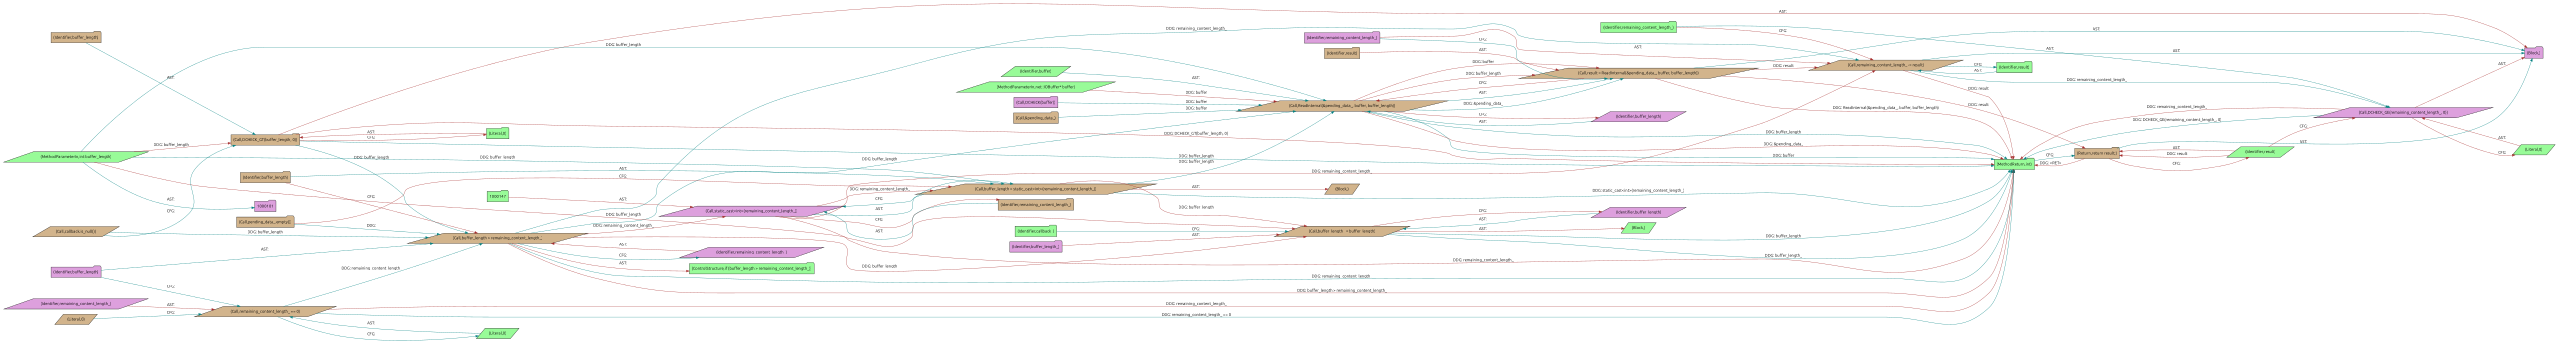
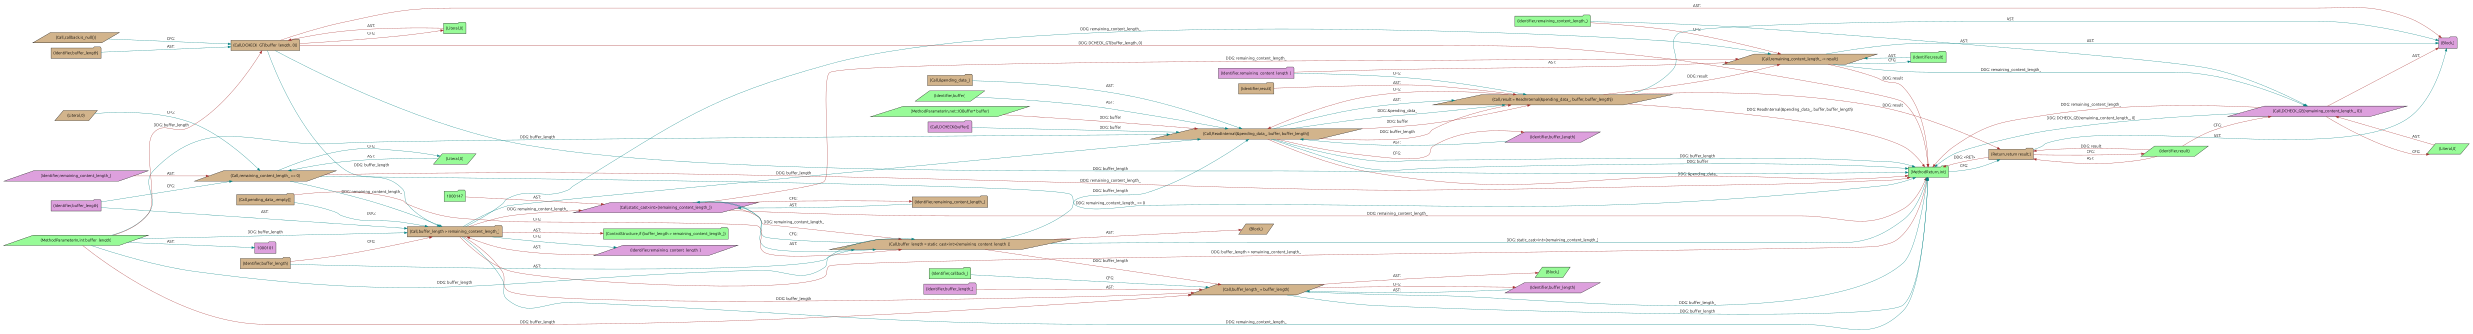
edge "(Call,&pending_data_)" -> "(Call,ReadInternal(&pending_data_, buffer, buffer_length))": label "DDG: buffer" -> "AST: "
edge "(Call,callback.is_null())" -> "(Call,buffer_length > remaining_content_length_)": now "(MethodParameterIn,int buffer_length)" -> "(Call,buffer_length > remaining_content_length_)"
node "(Call,buffer_length > remaining_content_length_)": shape parallelogram -> folder
